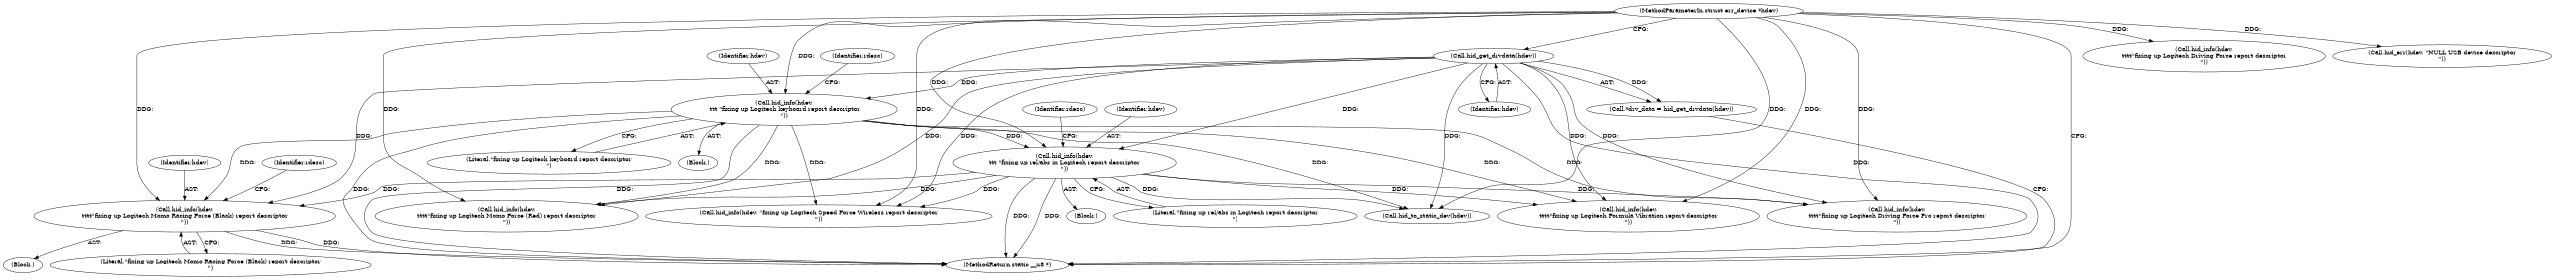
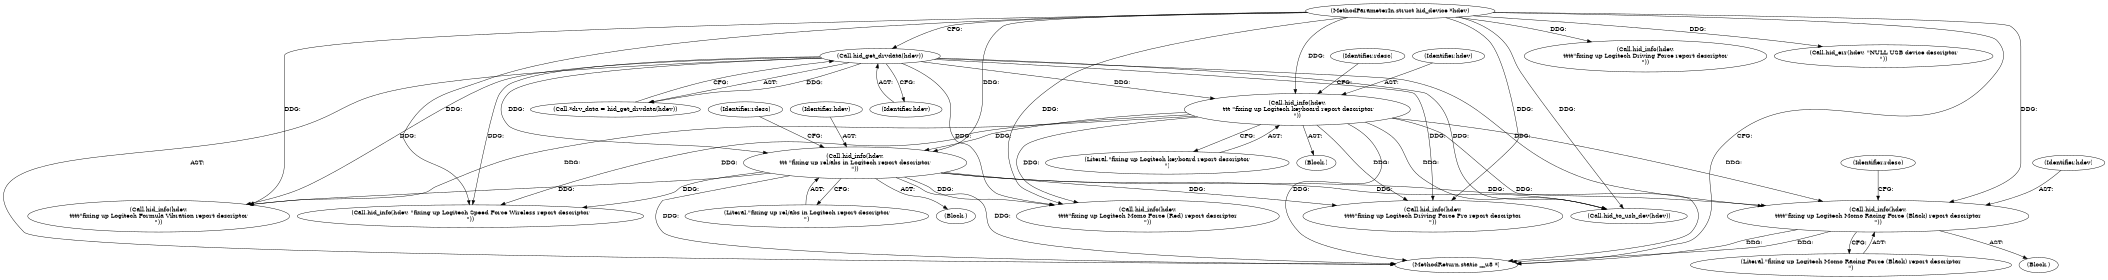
node "(MethodParameterIn,struct err_device *hdev)": label "(MethodParameterIn,struct err_device *hdev)" -> "(MethodParameterIn,struct hid_device *hdev)"
edge "(Call,hid_get_drvdata(hdev))" -> "(MethodReturn,static __u8 *)": label "DDG: " -> "AST: "
node "(Call,hid_to_static_dev(hdev))": label "(Call,hid_to_static_dev(hdev))" -> "(Call,hid_to_usb_dev(hdev))"
edge "(Call,*drv_data = hid_get_drvdata(hdev))" -> "(MethodReturn,static __u8 *)": now "(Call,*drv_data = hid_get_drvdata(hdev))" -> "(Call,hid_get_drvdata(hdev))"
